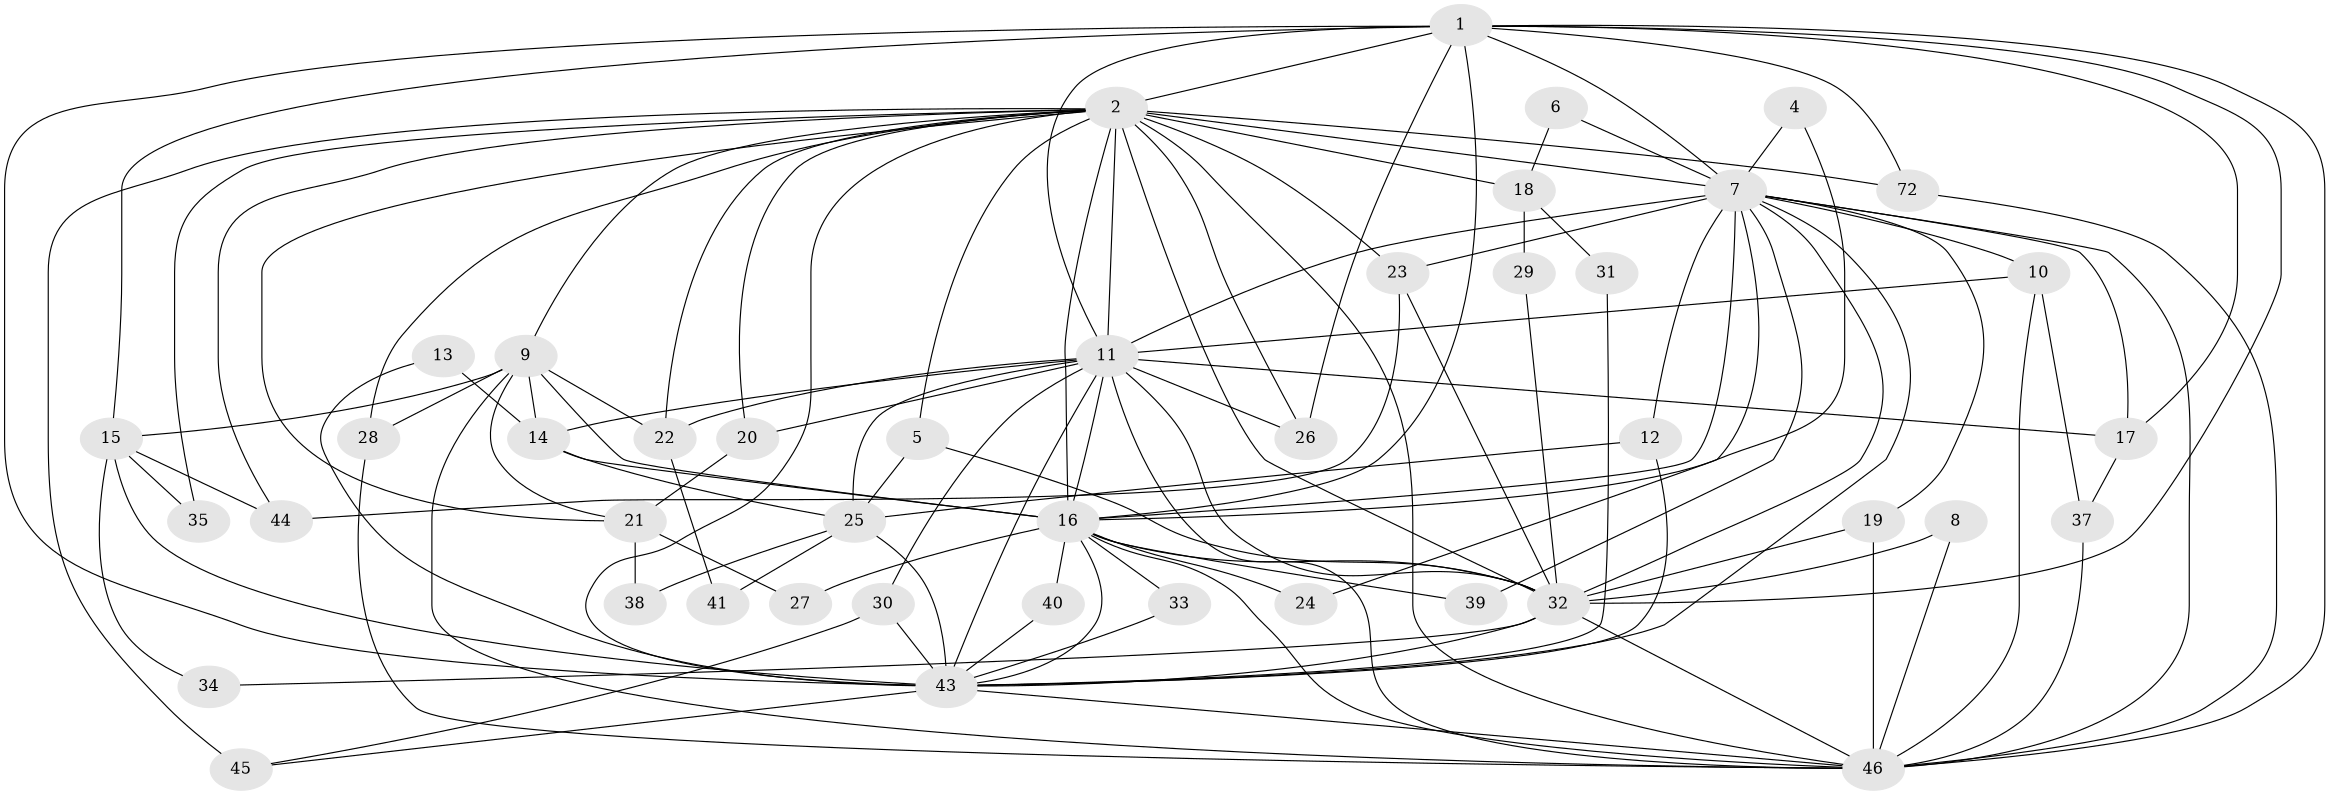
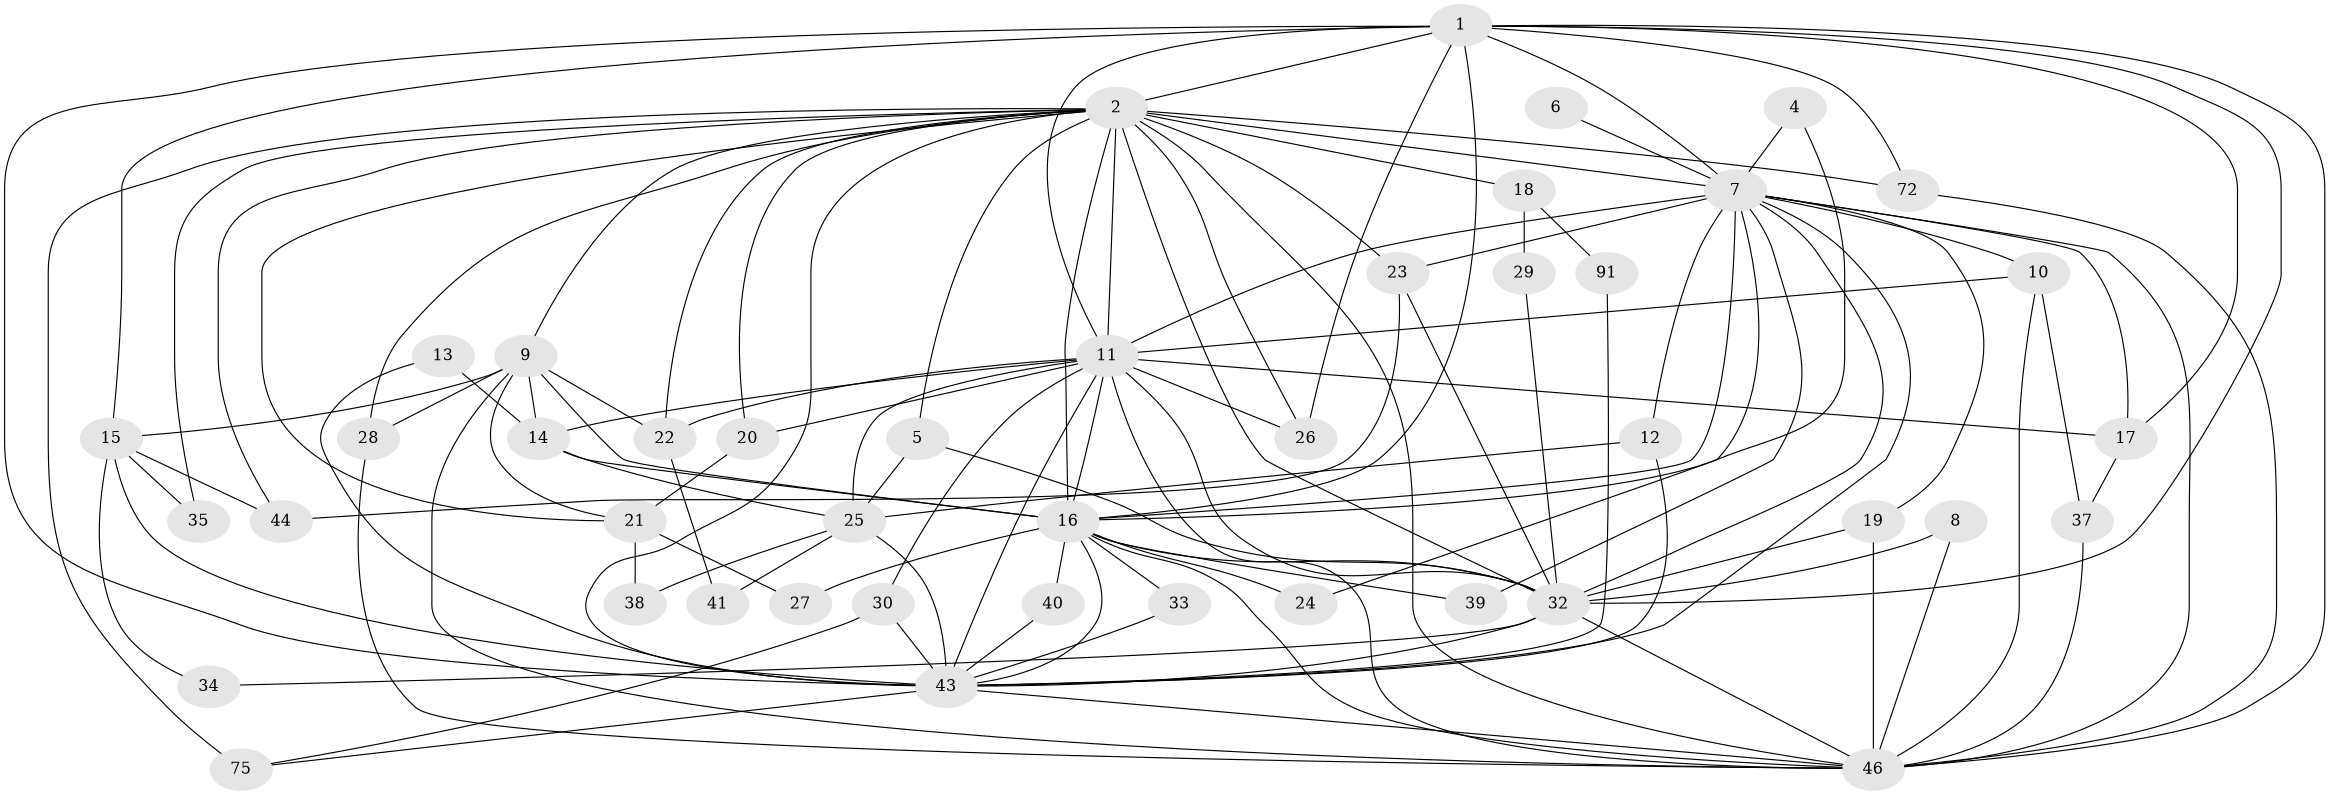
edge "6" -- "18": removed
node "31": label "31" -> "91"
node "45": label "45" -> "75"
